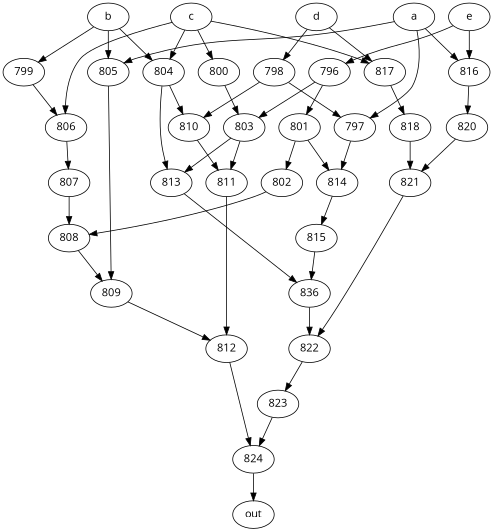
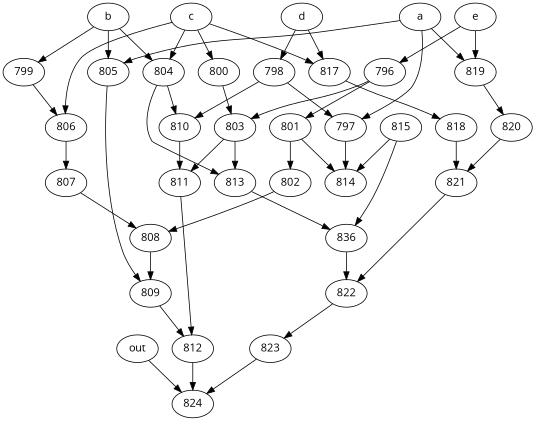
node "816": label "816" -> "819"
edge "814" -> "815": reversed
edge "824" -> "out": reversed
